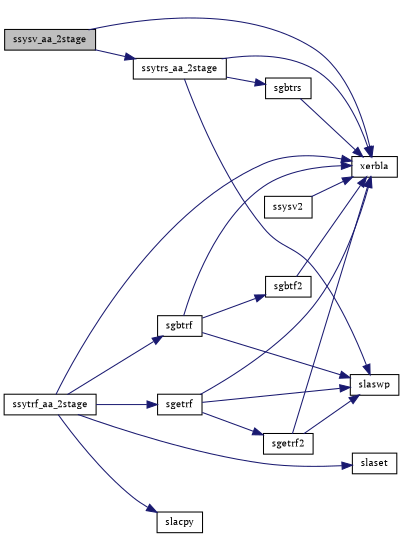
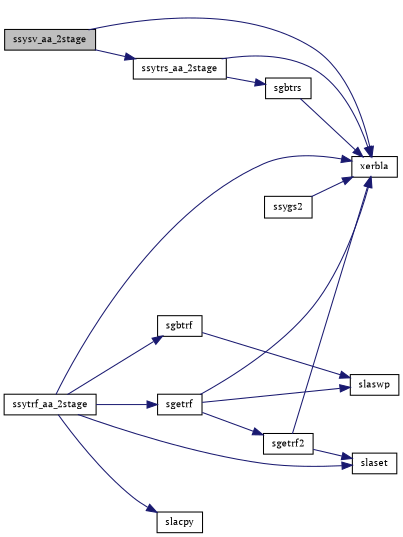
node "ssysv2": label "ssysv2" -> "ssygs2"
edge "sgbtrf" -> "xerbla": removed
edge "ssytrs_aa_2stage" -> "slaswp": removed
node "sgbtf2": removed
edge "sgetrf2" -> "slaswp": now "sgetrf2" -> "slaset"
